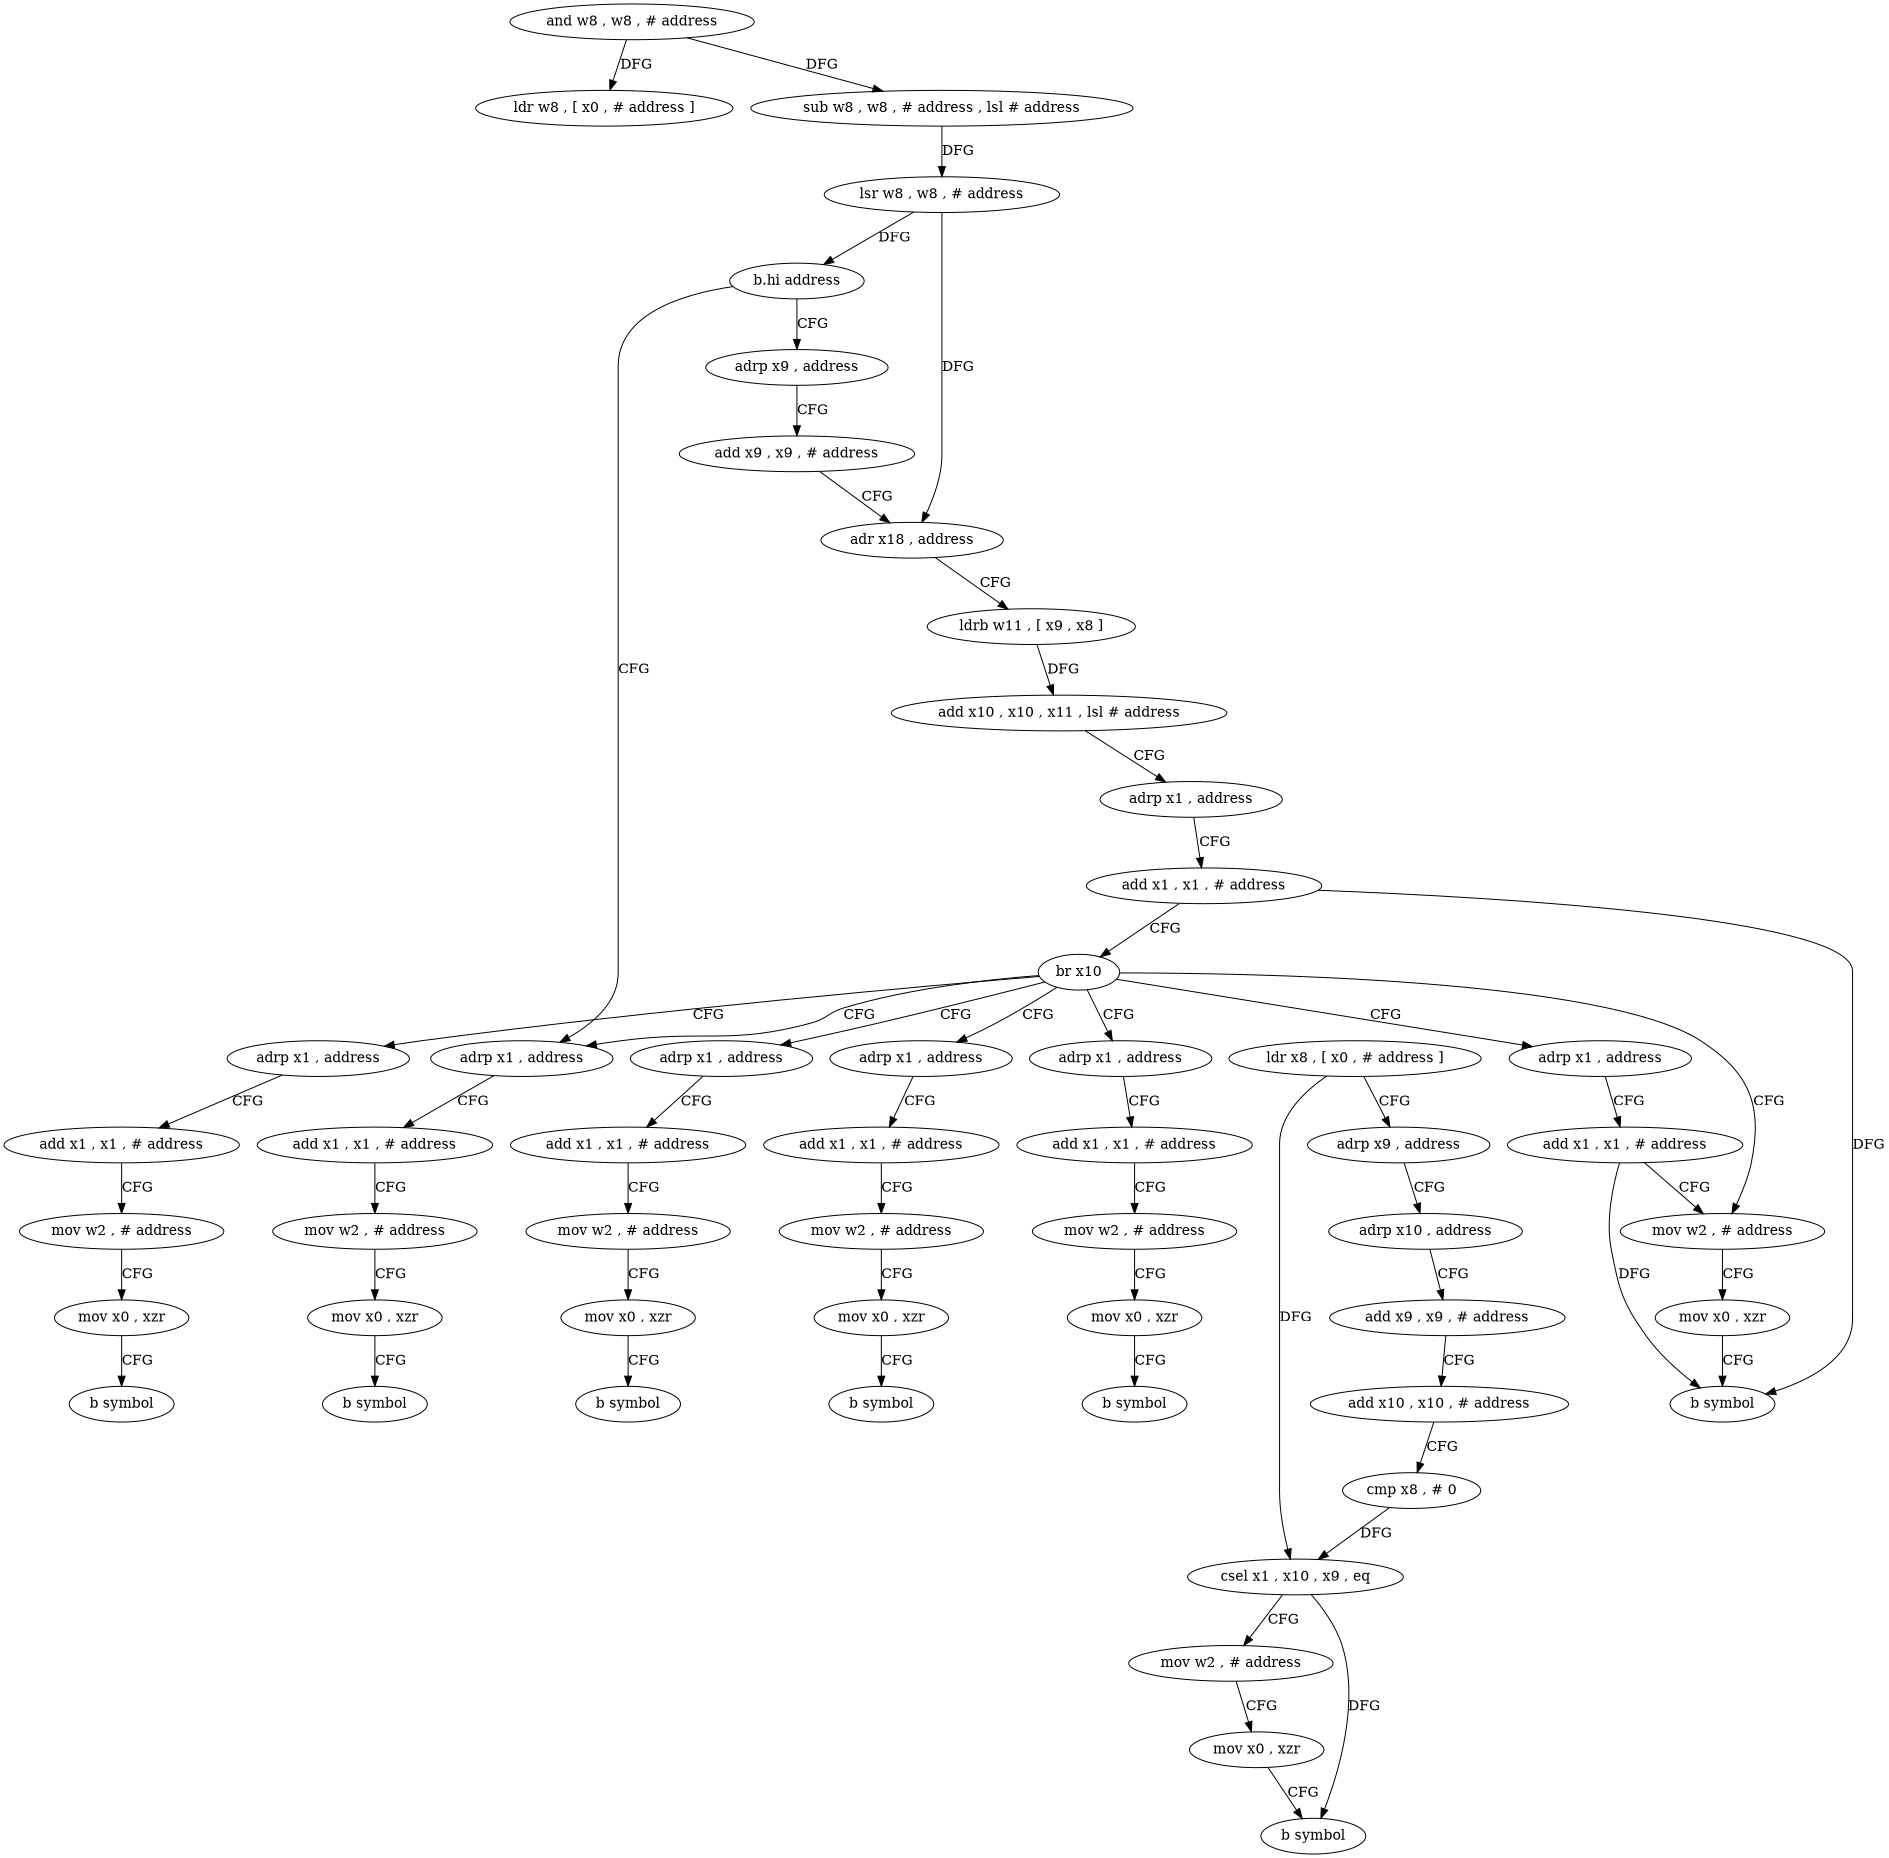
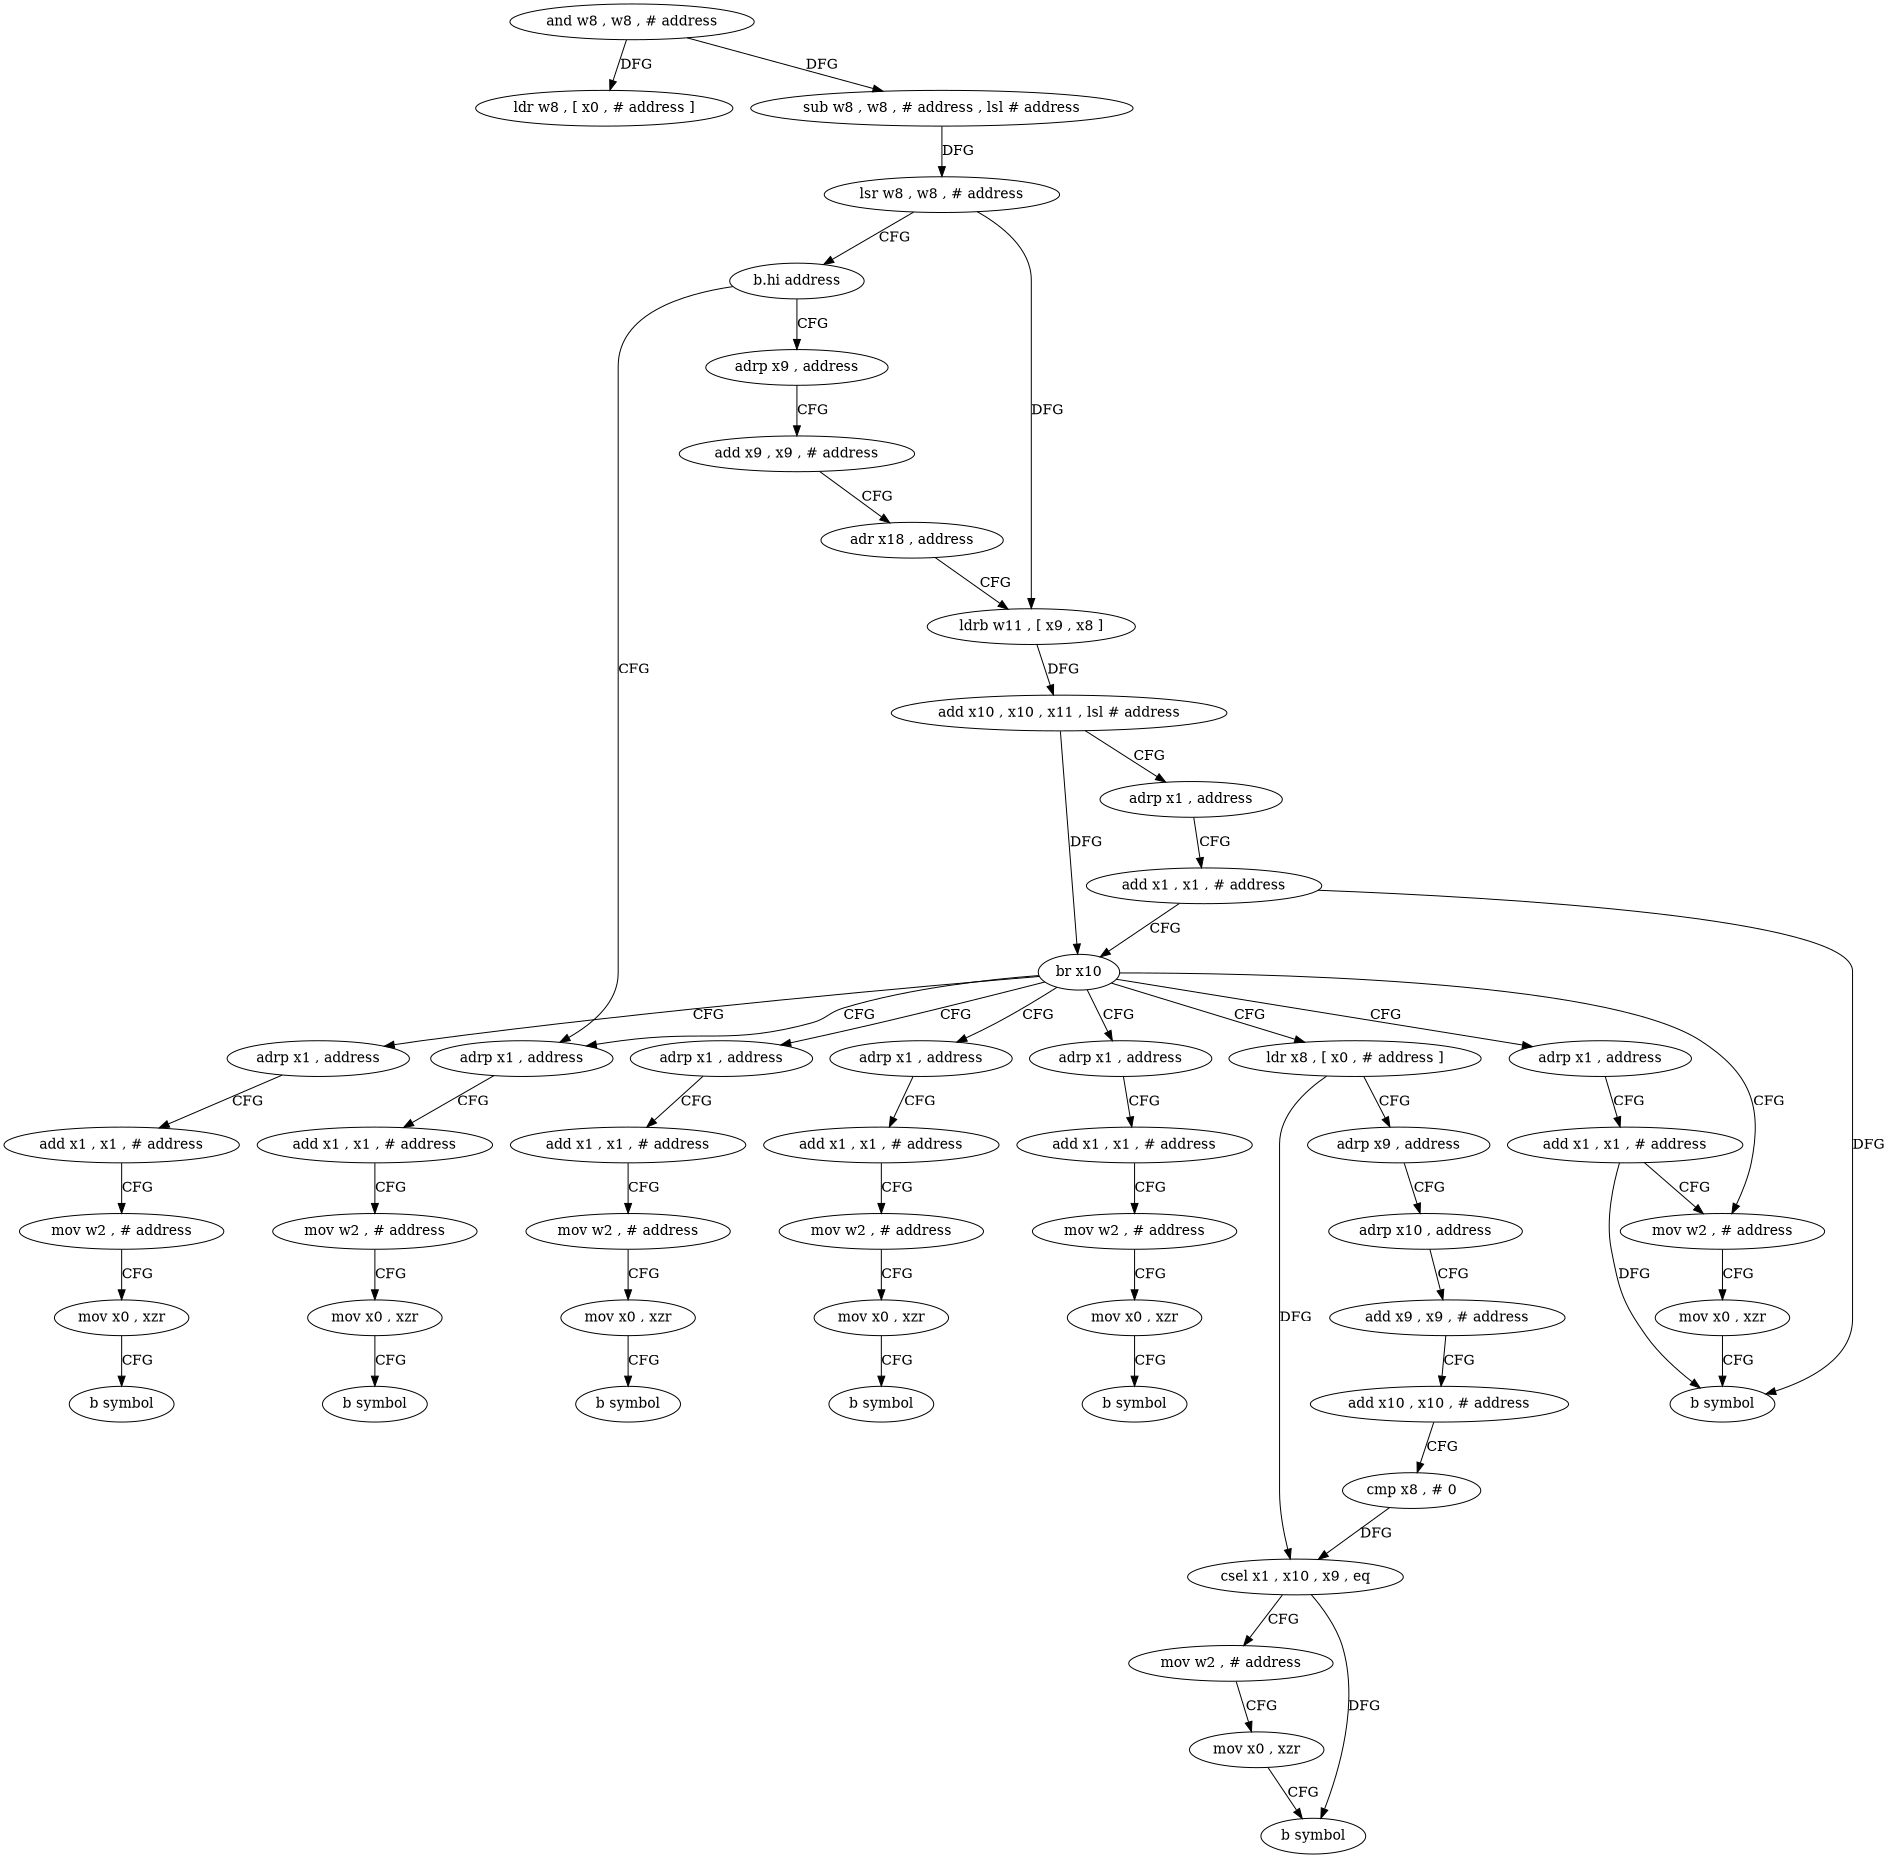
edge "lsr w8 , w8 , # address" -> "b.hi address": label "DFG" -> "CFG"
edge "lsr w8 , w8 , # address" -> "adr x18 , address": now "lsr w8 , w8 , # address" -> "ldrb w11 , [ x9 , x8 ]"
edge "add x10 , x10 , x11 , lsl # address" -> "br x10": added, label "DFG"
edge "br x10" -> "ldr x8 , [ x0 , # address ]": added, label "CFG"
